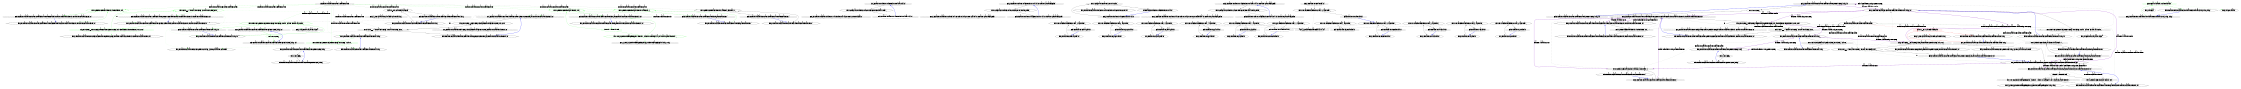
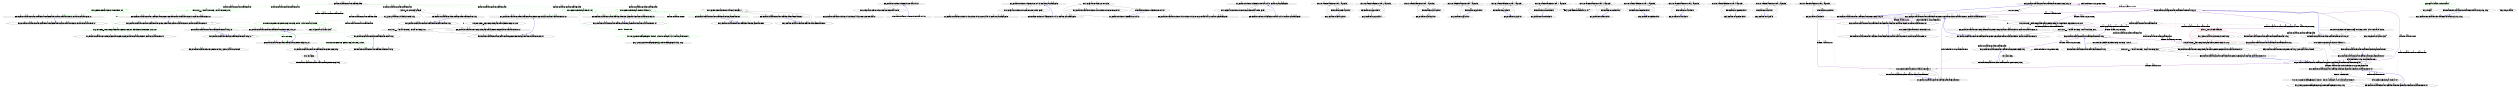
node "Entry Humanizer.On.September.The(int)": added
edge "Exit Humanizer.On.October.The(int)" -> "return new DateTime(DateTime.Now.Year, 12, dayNumber);": now "Exit Humanizer.On.October.The(int)" -> "Entry Humanizer.On.October.The(int)"
